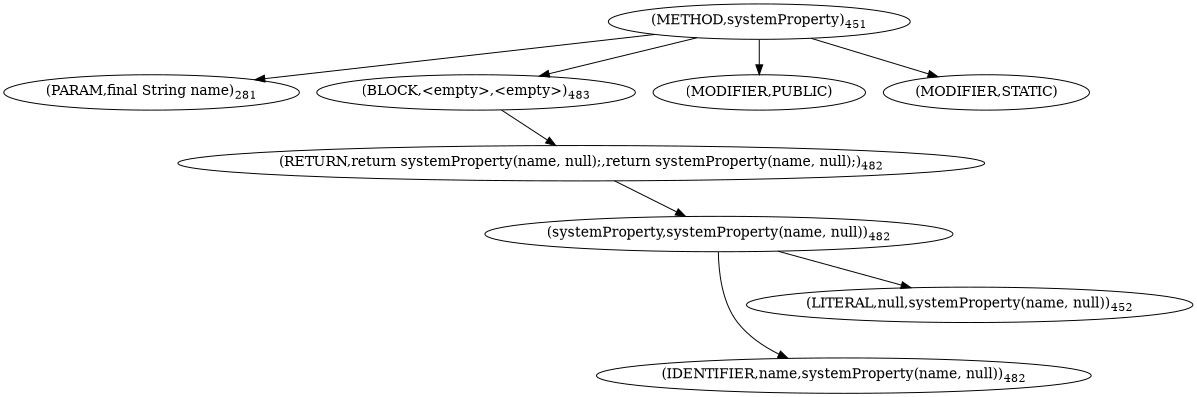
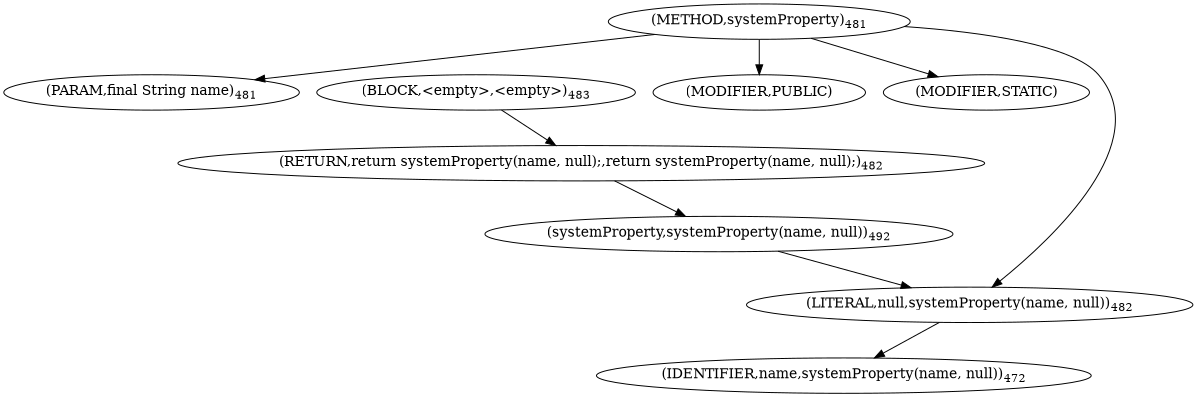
node "(METHOD,systemProperty)": text "451" -> "481"
edge "(METHOD,systemProperty)" -> "(BLOCK,<empty>,<empty>)": now "(METHOD,systemProperty)" -> "(LITERAL,null,systemProperty(name, null))"
node "(PARAM,final String name)": text "281" -> "481"
node "(systemProperty,systemProperty(name, null))": text "482" -> "492"
node "(LITERAL,null,systemProperty(name, null))": text "452" -> "482"
edge "(systemProperty,systemProperty(name, null))" -> "(IDENTIFIER,name,systemProperty(name, null))": now "(LITERAL,null,systemProperty(name, null))" -> "(IDENTIFIER,name,systemProperty(name, null))"
node "(IDENTIFIER,name,systemProperty(name, null))": text "482" -> "472"
